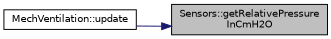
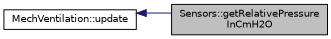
edge "MechVentilation::update" -> "Sensors::getRelativePressure InCmH2O": reversed
